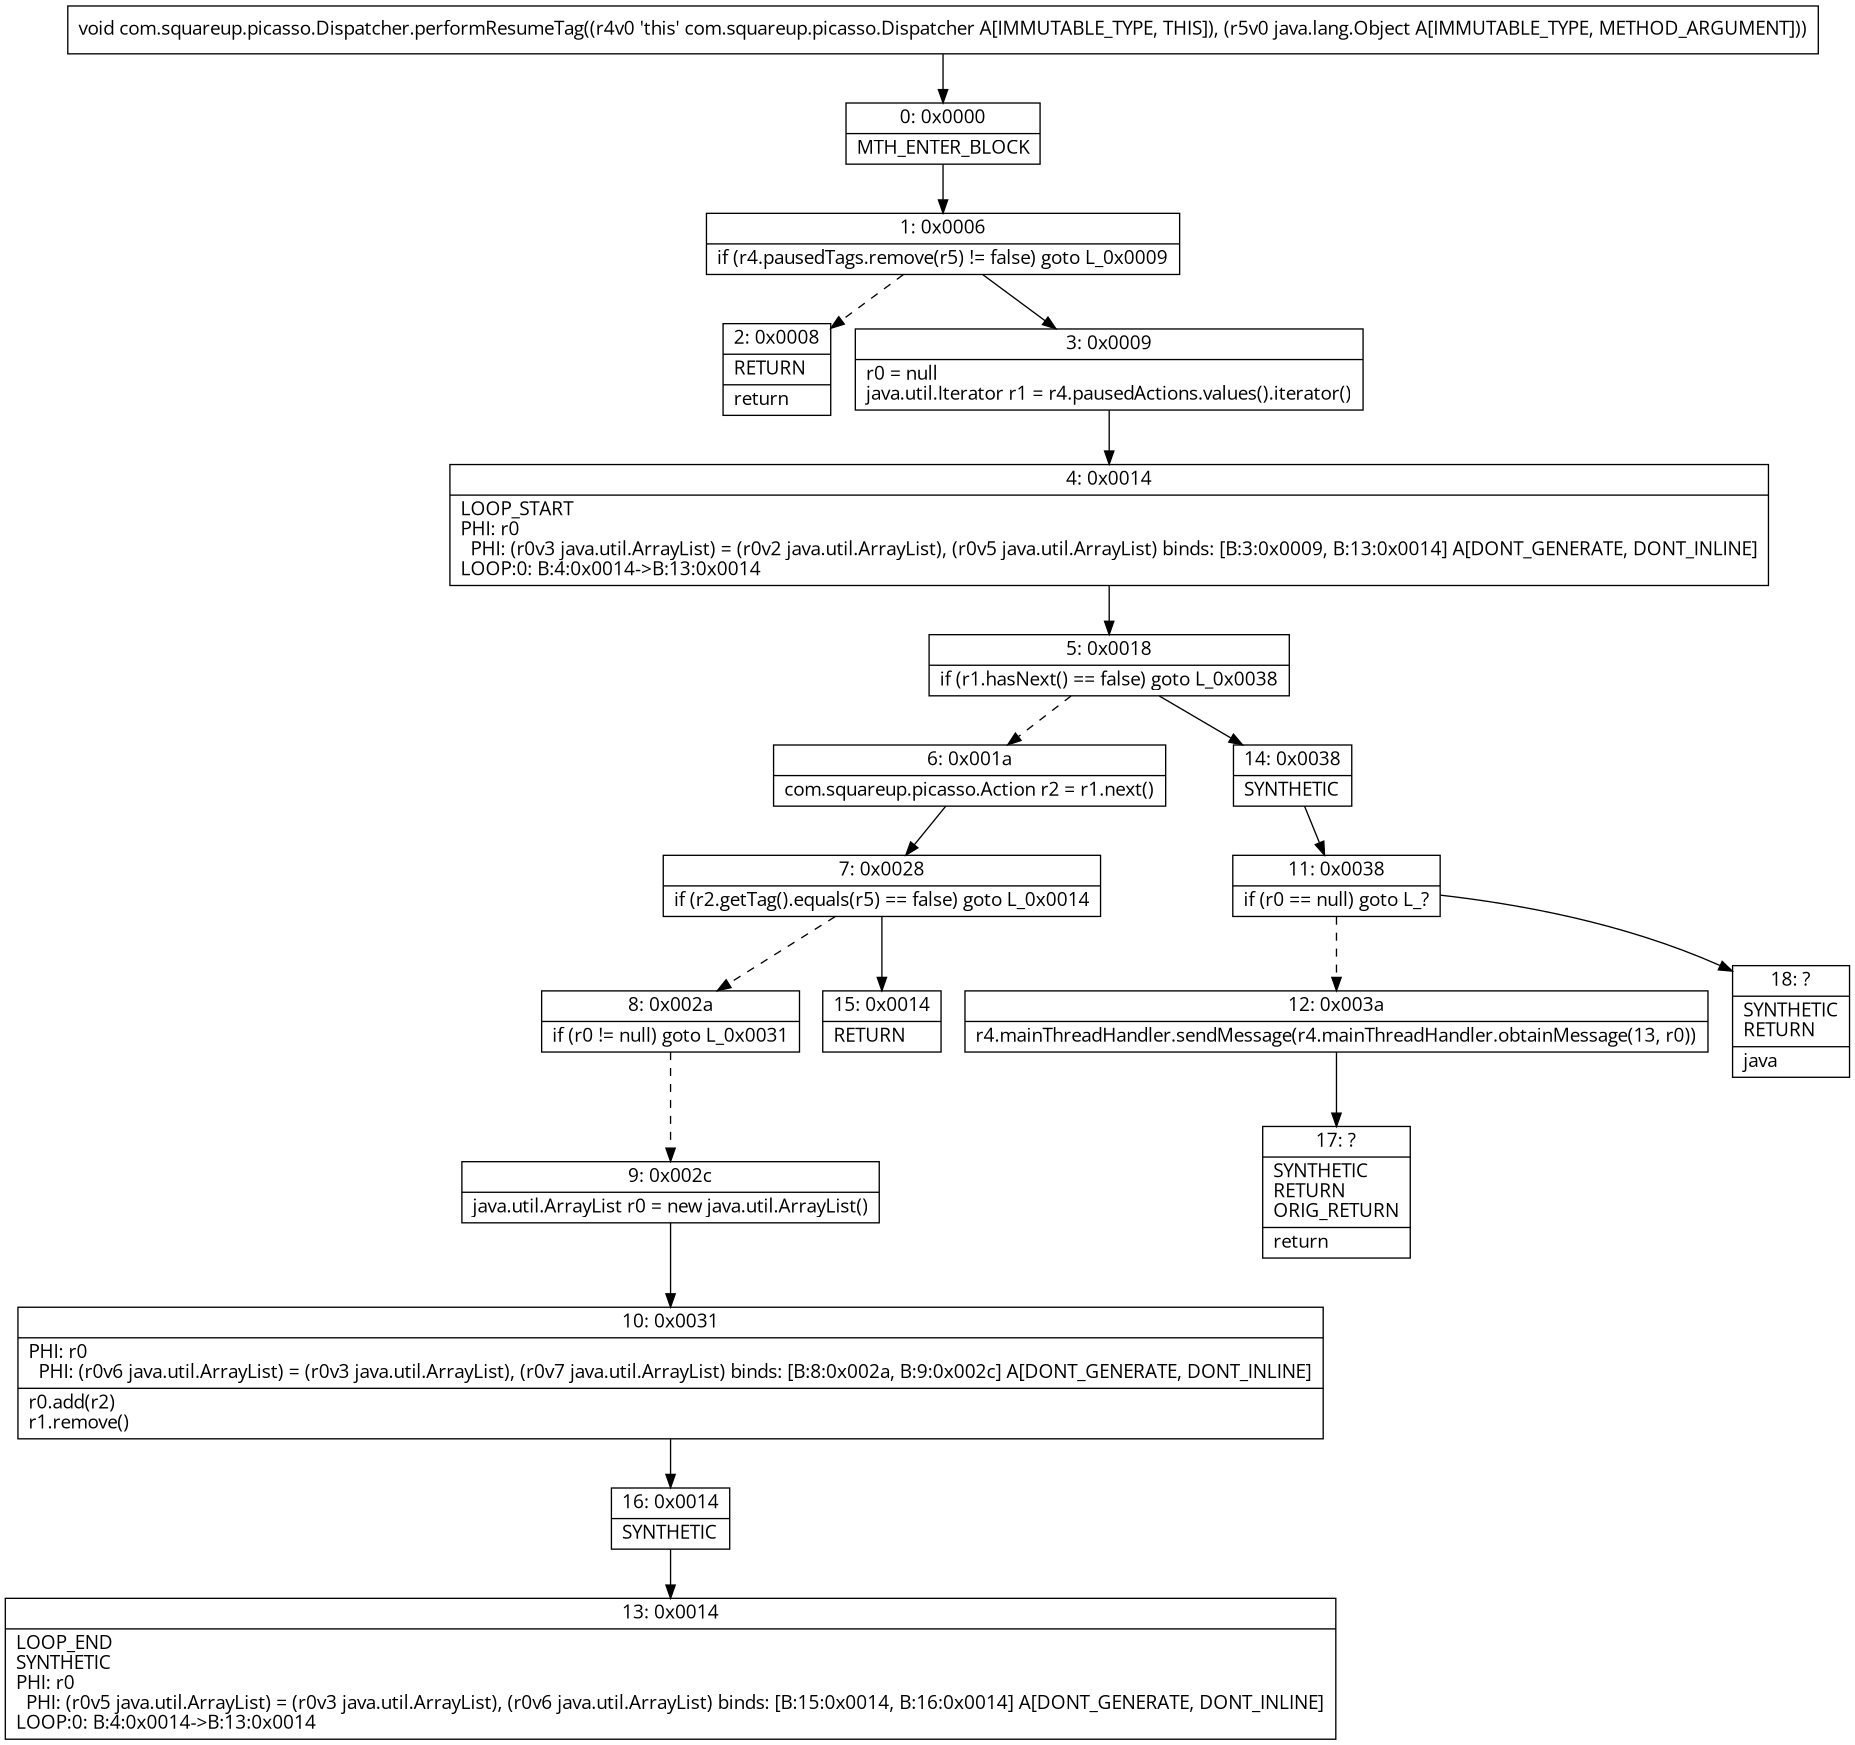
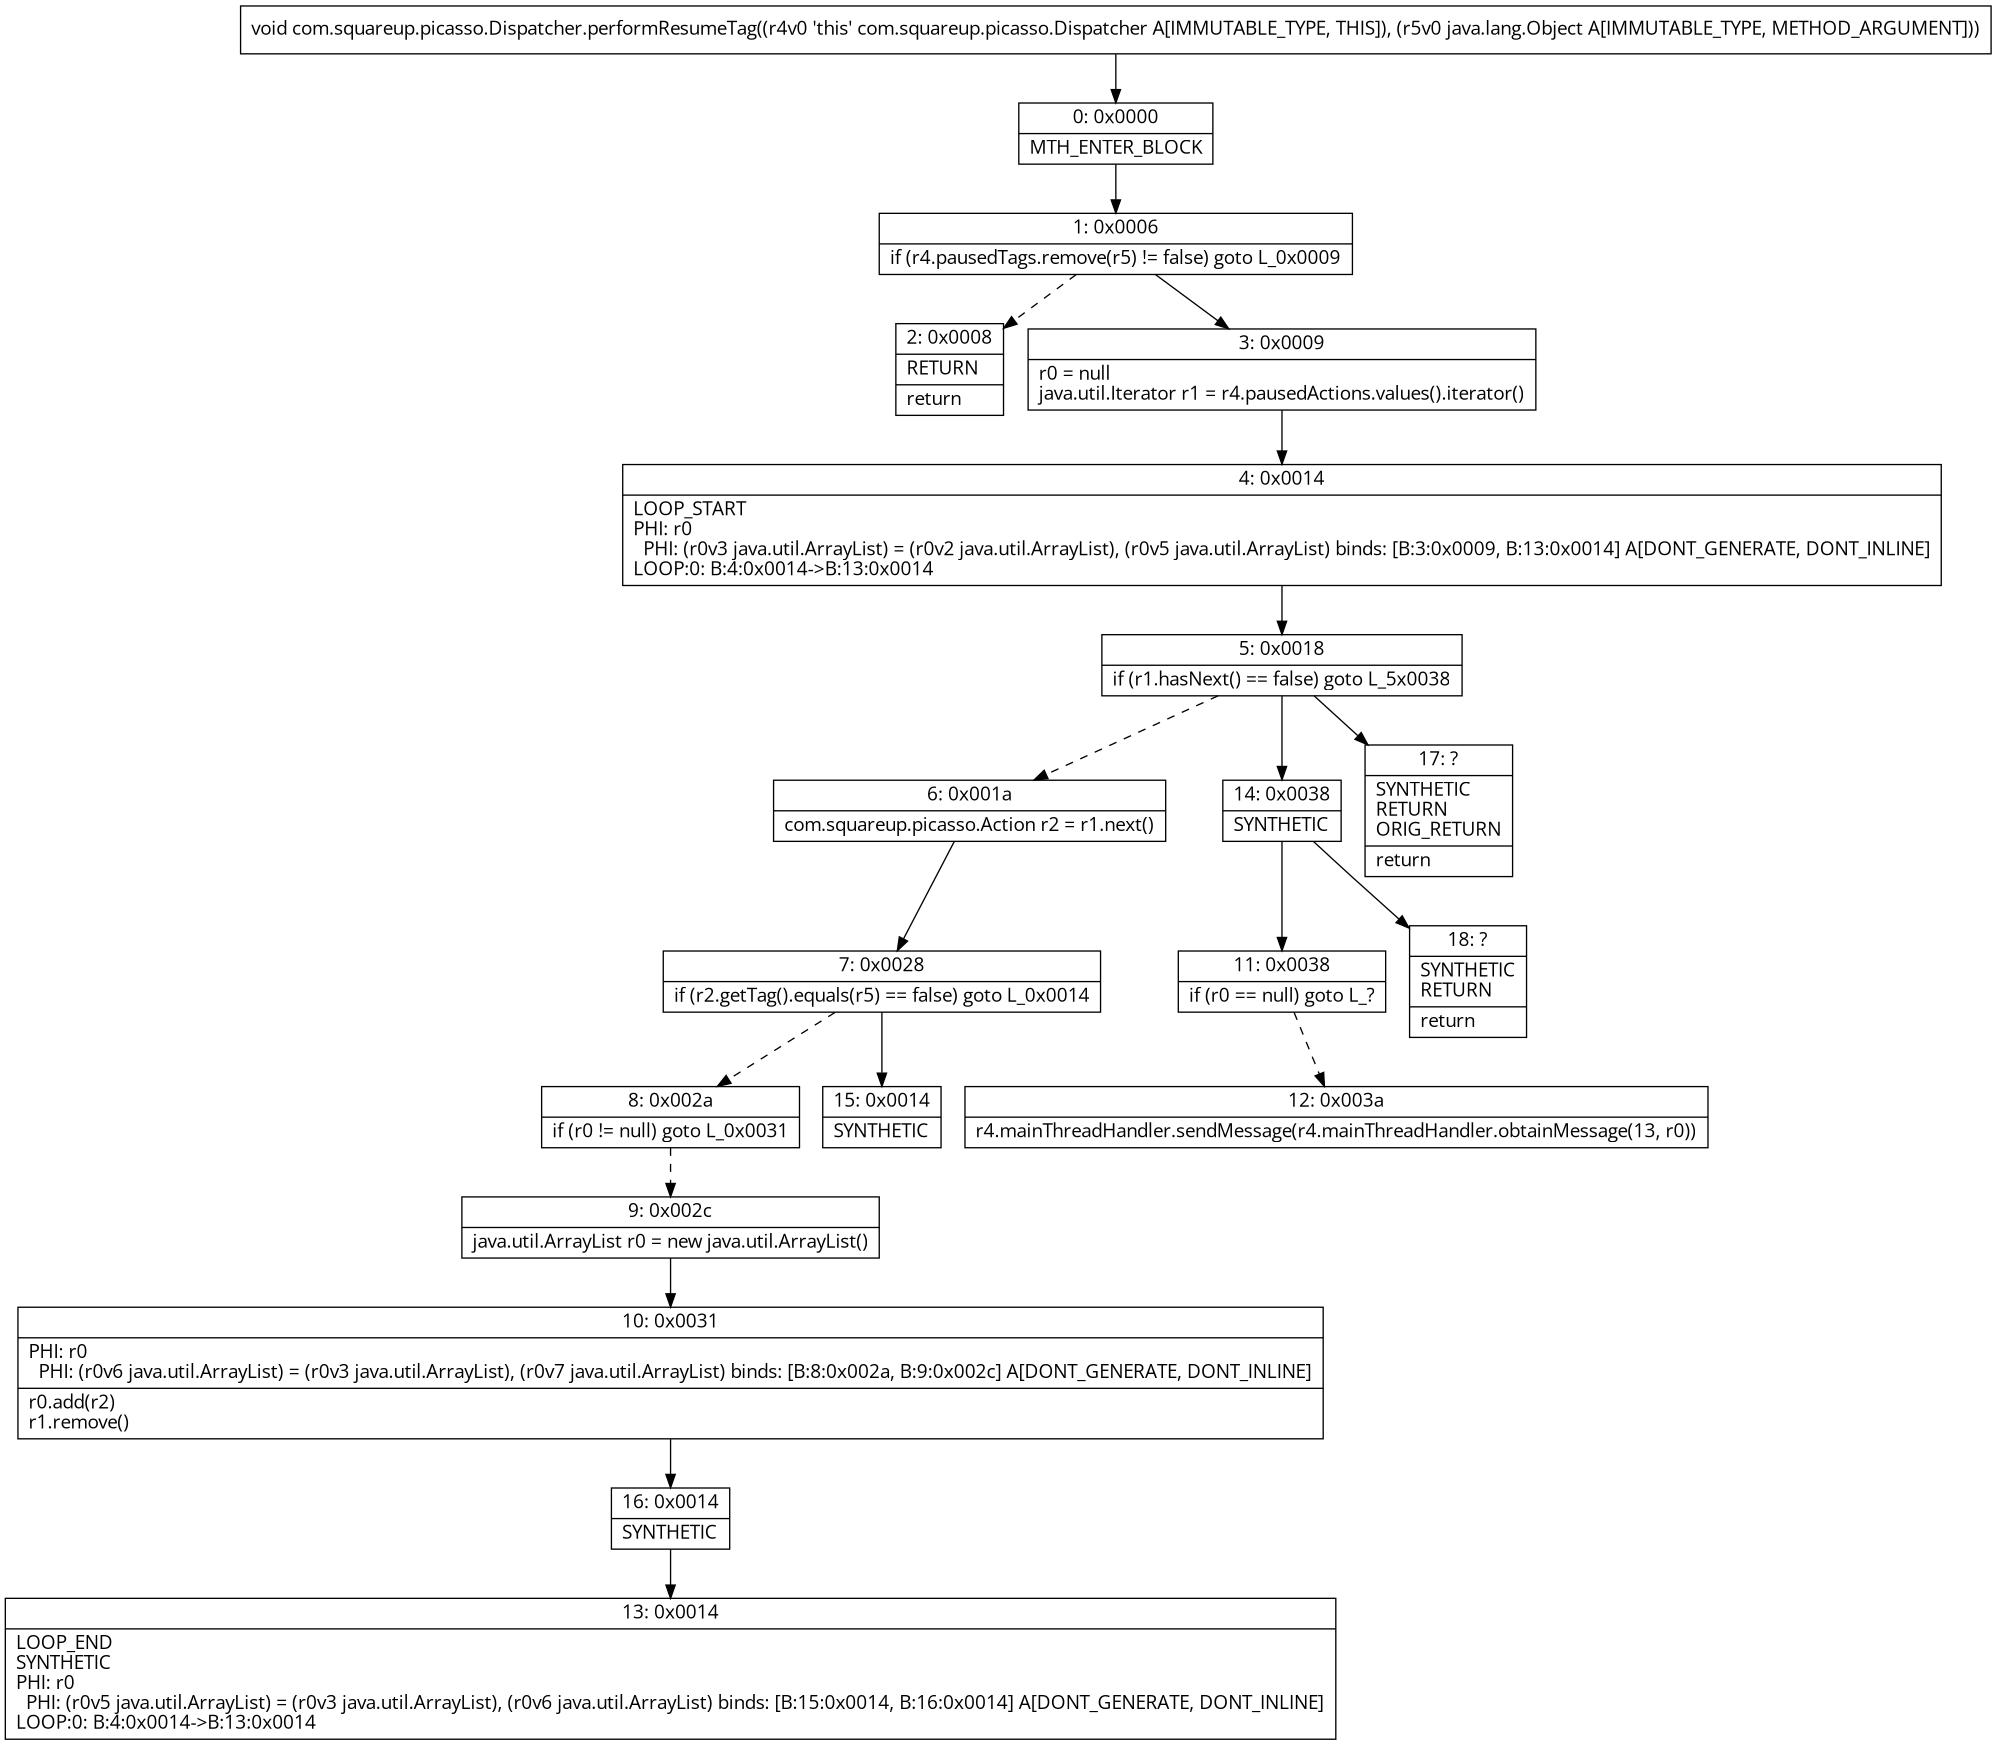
node "5: 0x0018": text "if (r1.hasNext() == false) goto L_0x0038" -> "if (r1.hasNext() == false) goto L_5x0038"
edge "11: 0x0038" -> "18: ?": now "14: 0x0038" -> "18: ?"
node "15: 0x0014": text "RETURN" -> "SYNTHETIC"
node "18: ?": text "java" -> "return"
edge "12: 0x003a" -> "17: ?": now "5: 0x0018" -> "17: ?"
